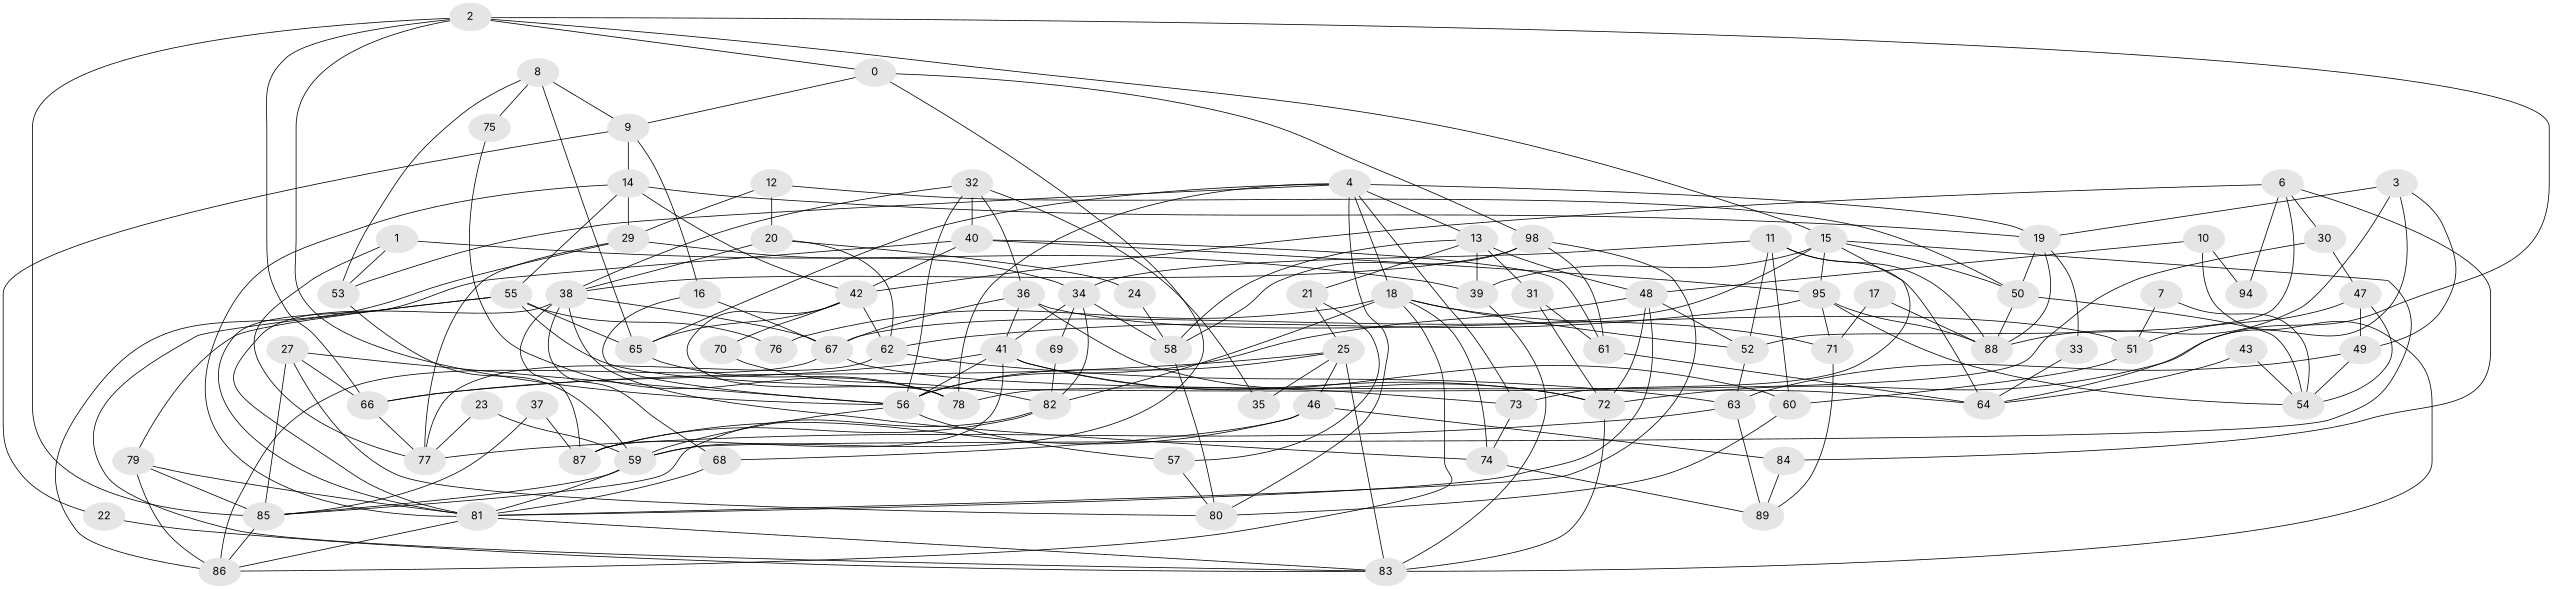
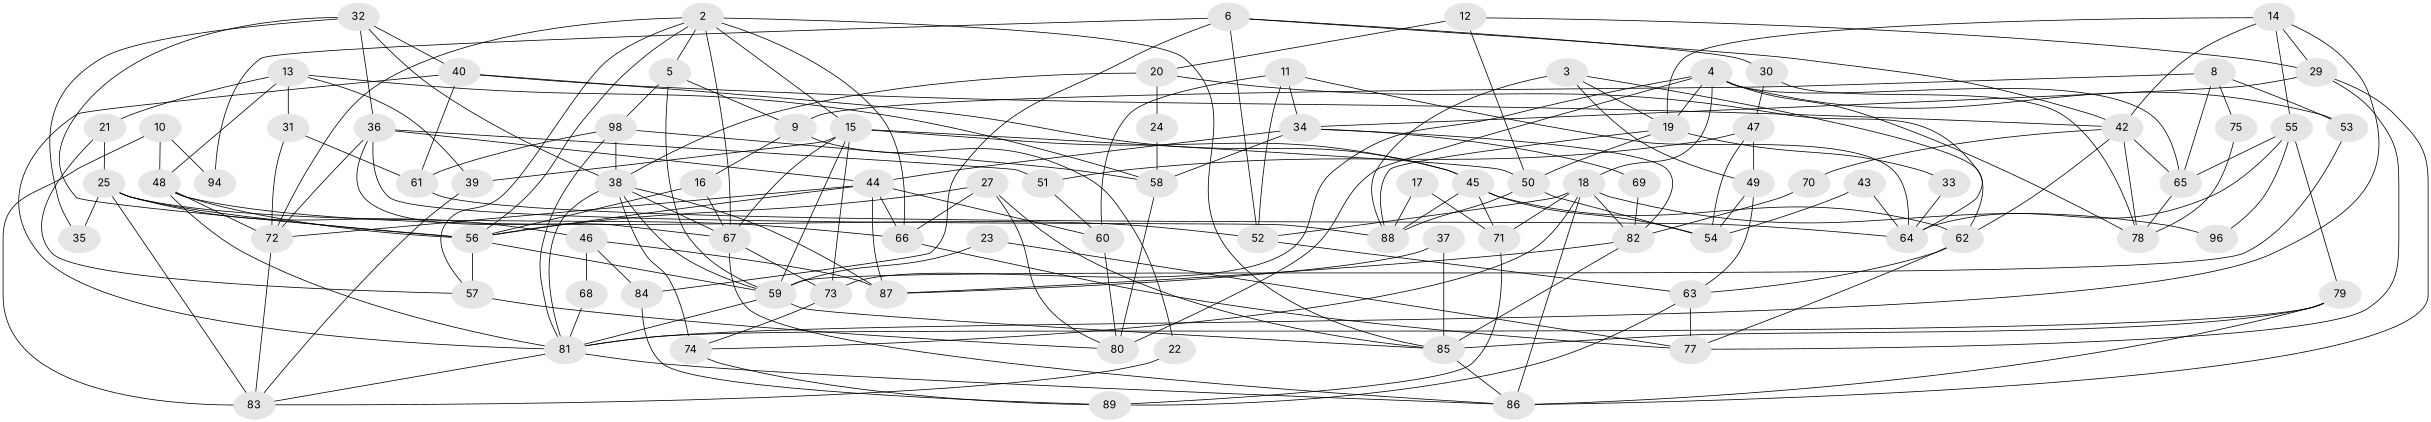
node "0": label "0" -> "5"
edge "2" -- "67": added
edge "2" -- "57": added
edge "9" -- "14": removed
edge "4" -- "13": removed
node "1": removed
edge "11" -- "88": now "36" -- "88"
node "95": label "95" -> "45"
node "7": removed
node "76": label "76" -> "96"
node "41": label "41" -> "44"
edge "38" -- "68": now "38" -- "59"
edge "55" -- "83": removed
